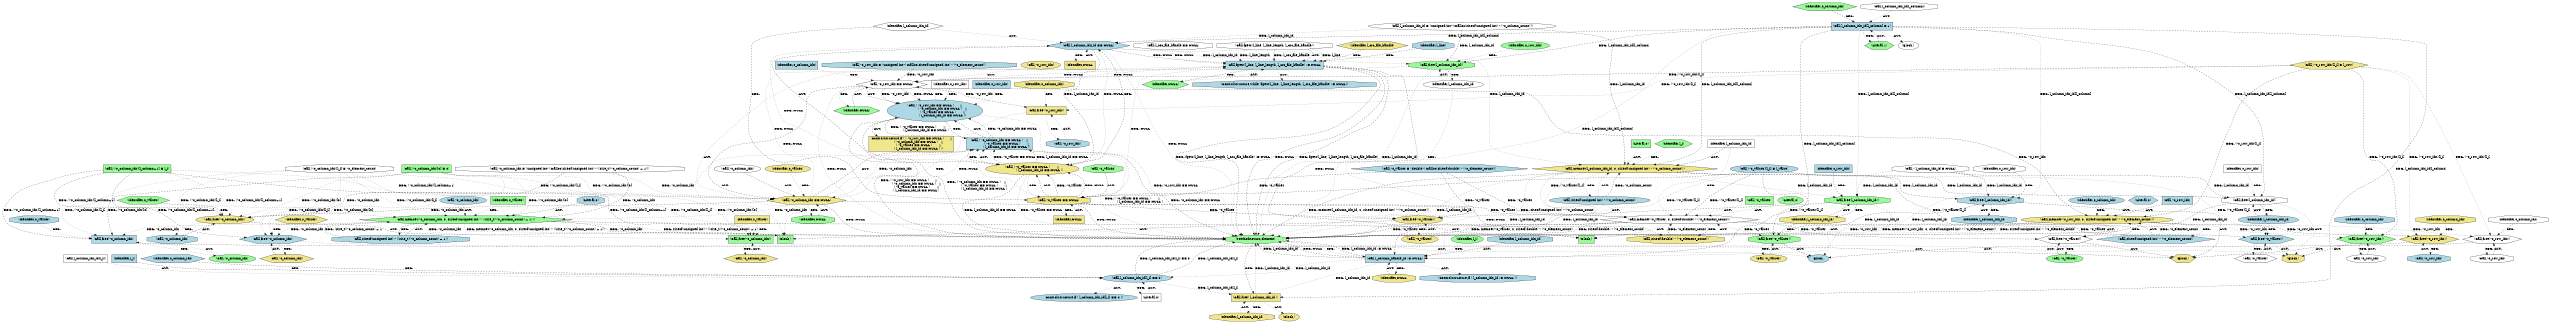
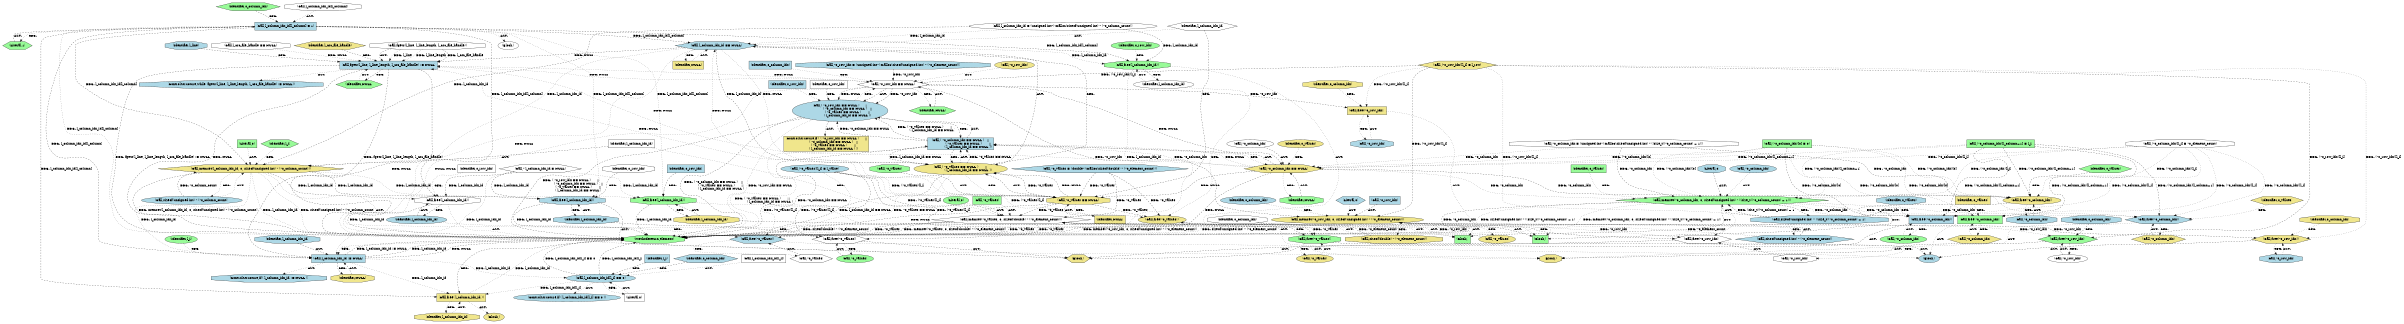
edge "(Call,*o_row_idx == NULL)" -> "(MethodReturn,element)": label "DDG: NULL" -> "NULL: NULL"
node "(Call,* l_column_idx_id = NULL)": shape octagon -> hexagon
edge "(Call,(*o_values)[l_i] = l_value)" -> "(Call,*o_values == NULL)": style dashed -> dotted
edge "(Call,*o_column_idx == NULL)" -> "(Call,sizeof(double) * (*o_element_count))": now "(Call,*o_column_idx == NULL)" -> "(Call,*o_values == NULL)"
node "(Call,l_column_handle_id != NULL)": label "(Call,l_column_handle_id != NULL)" -> "(Call,l_column_idx_id != NULL)"
